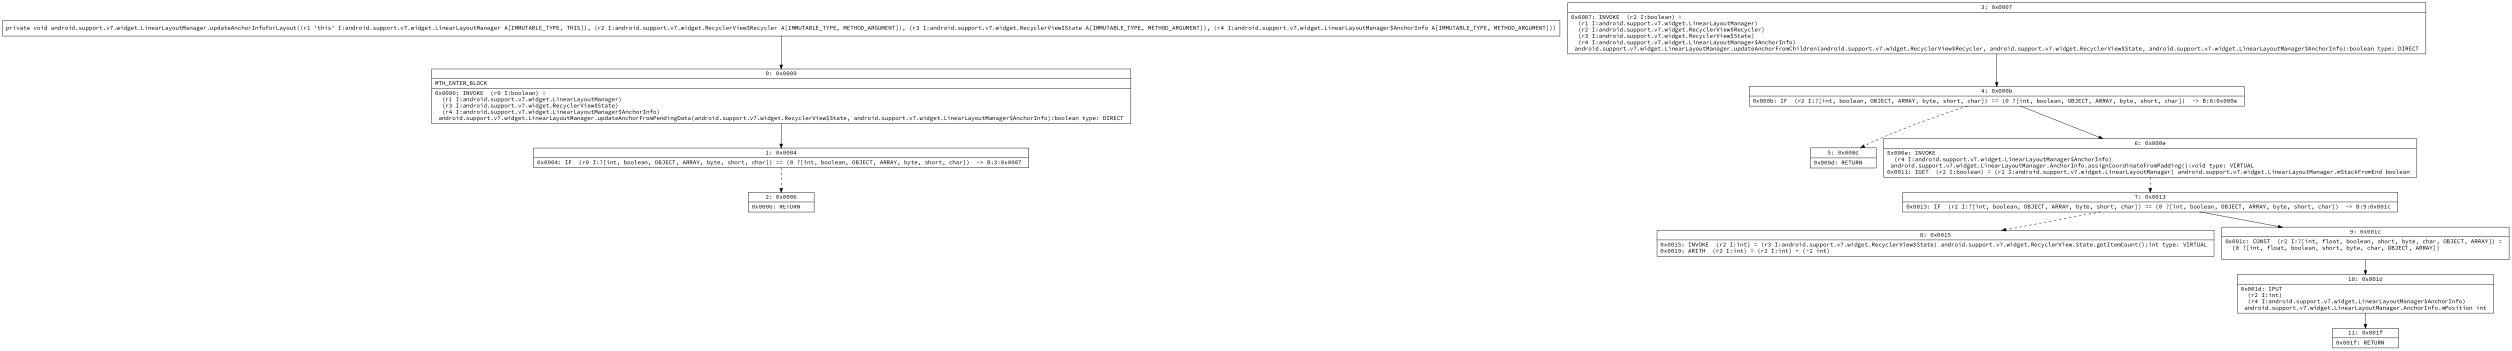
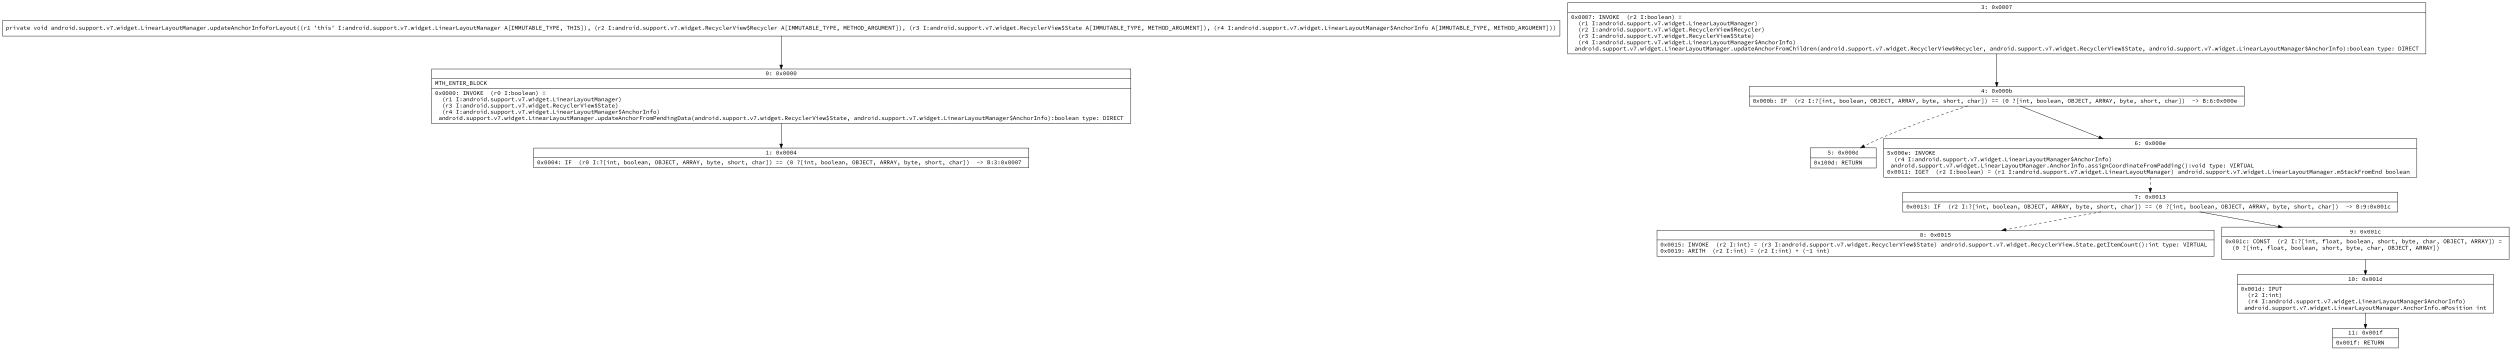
node "5: 0x000d": text "0x000d: RETURN" -> "0x100d: RETURN"
node "2: 0x0006": removed
